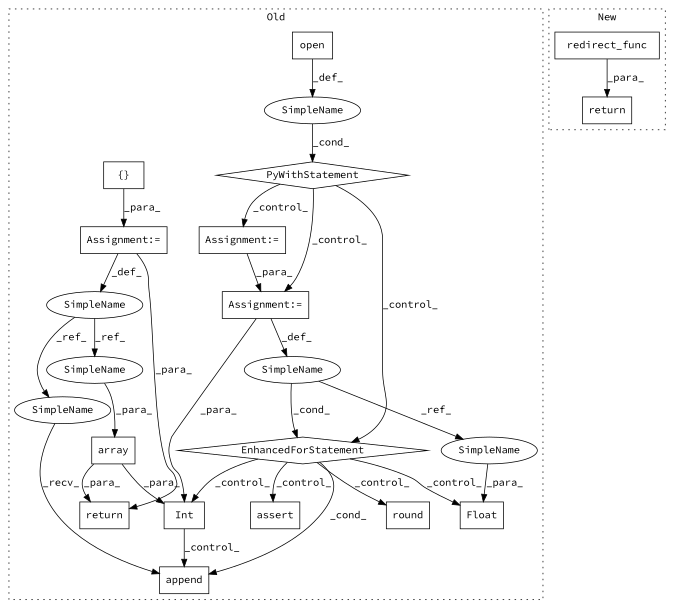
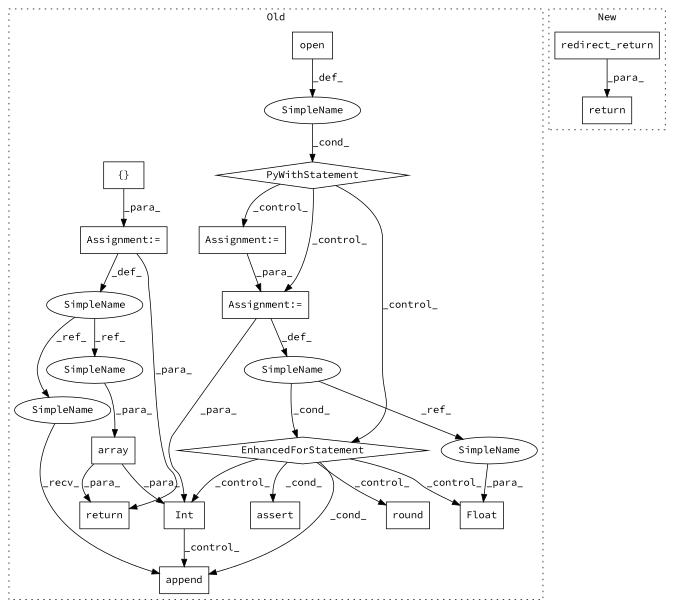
node "redirect_func": label "redirect_func" -> "redirect_return"
edge "EnhancedForStatement" -> "assert": label "_control_" -> "_cond_"
